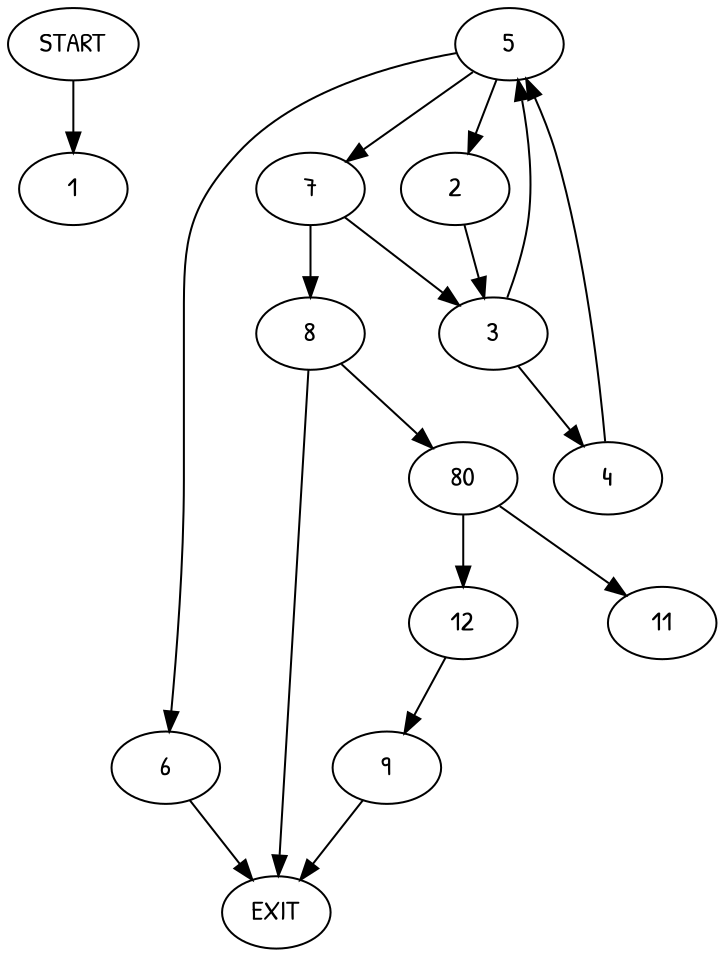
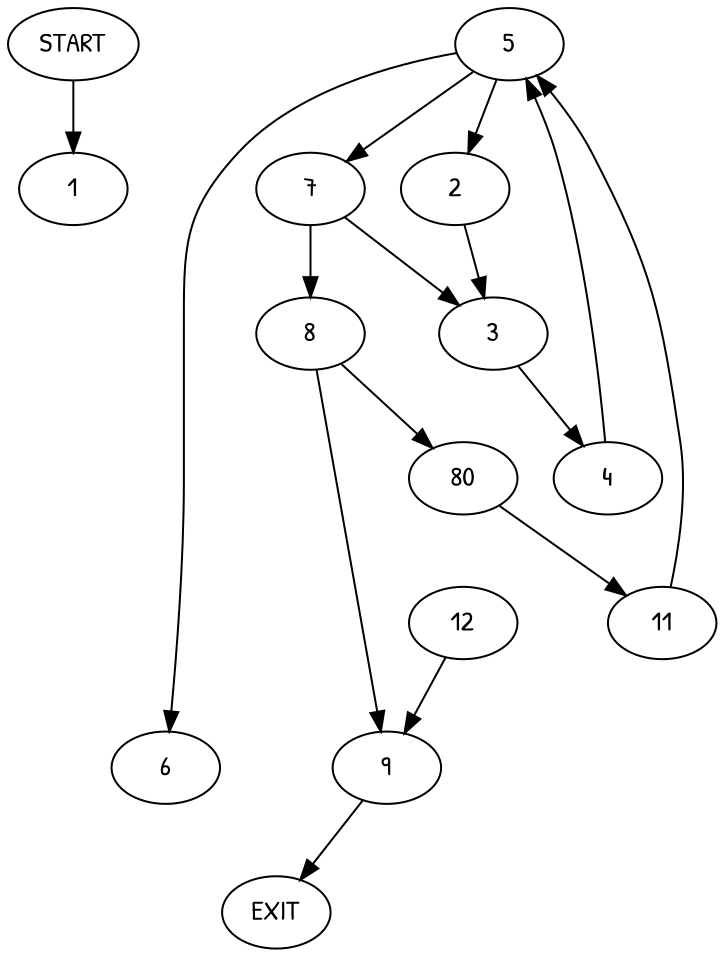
edge "3" -> "5": now "11" -> "5"
edge "80" -> "12": removed
edge "8" -> "EXIT": now "8" -> "9"
edge "6" -> "EXIT": removed
